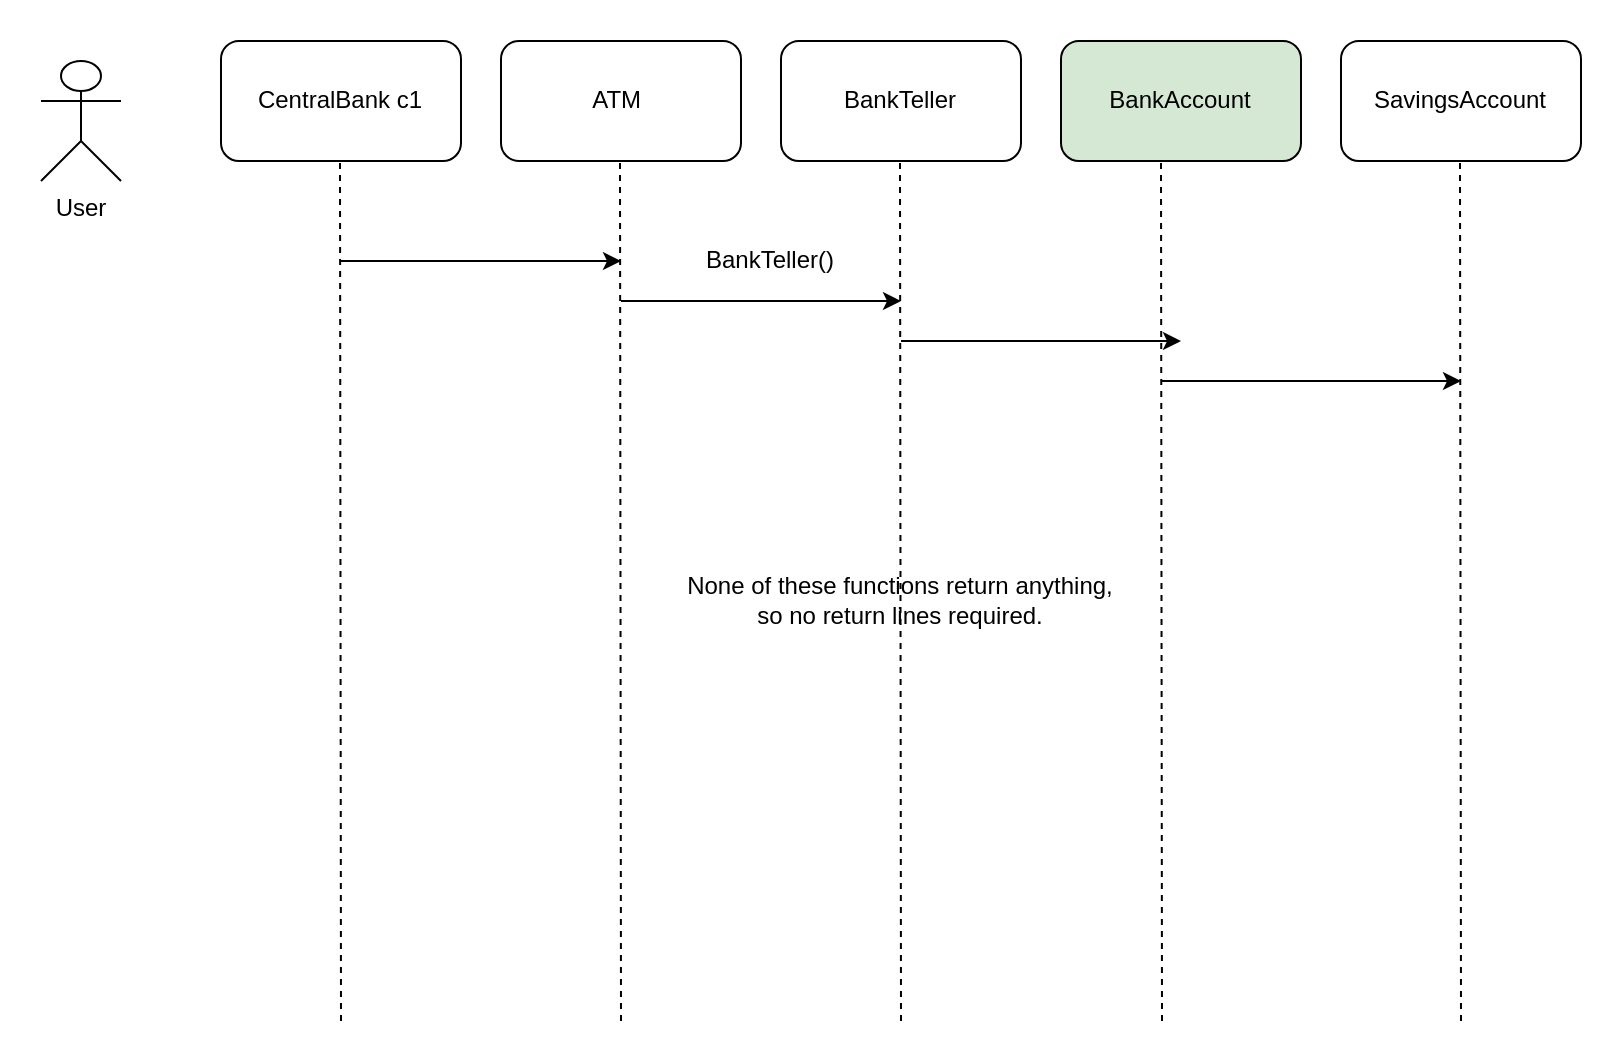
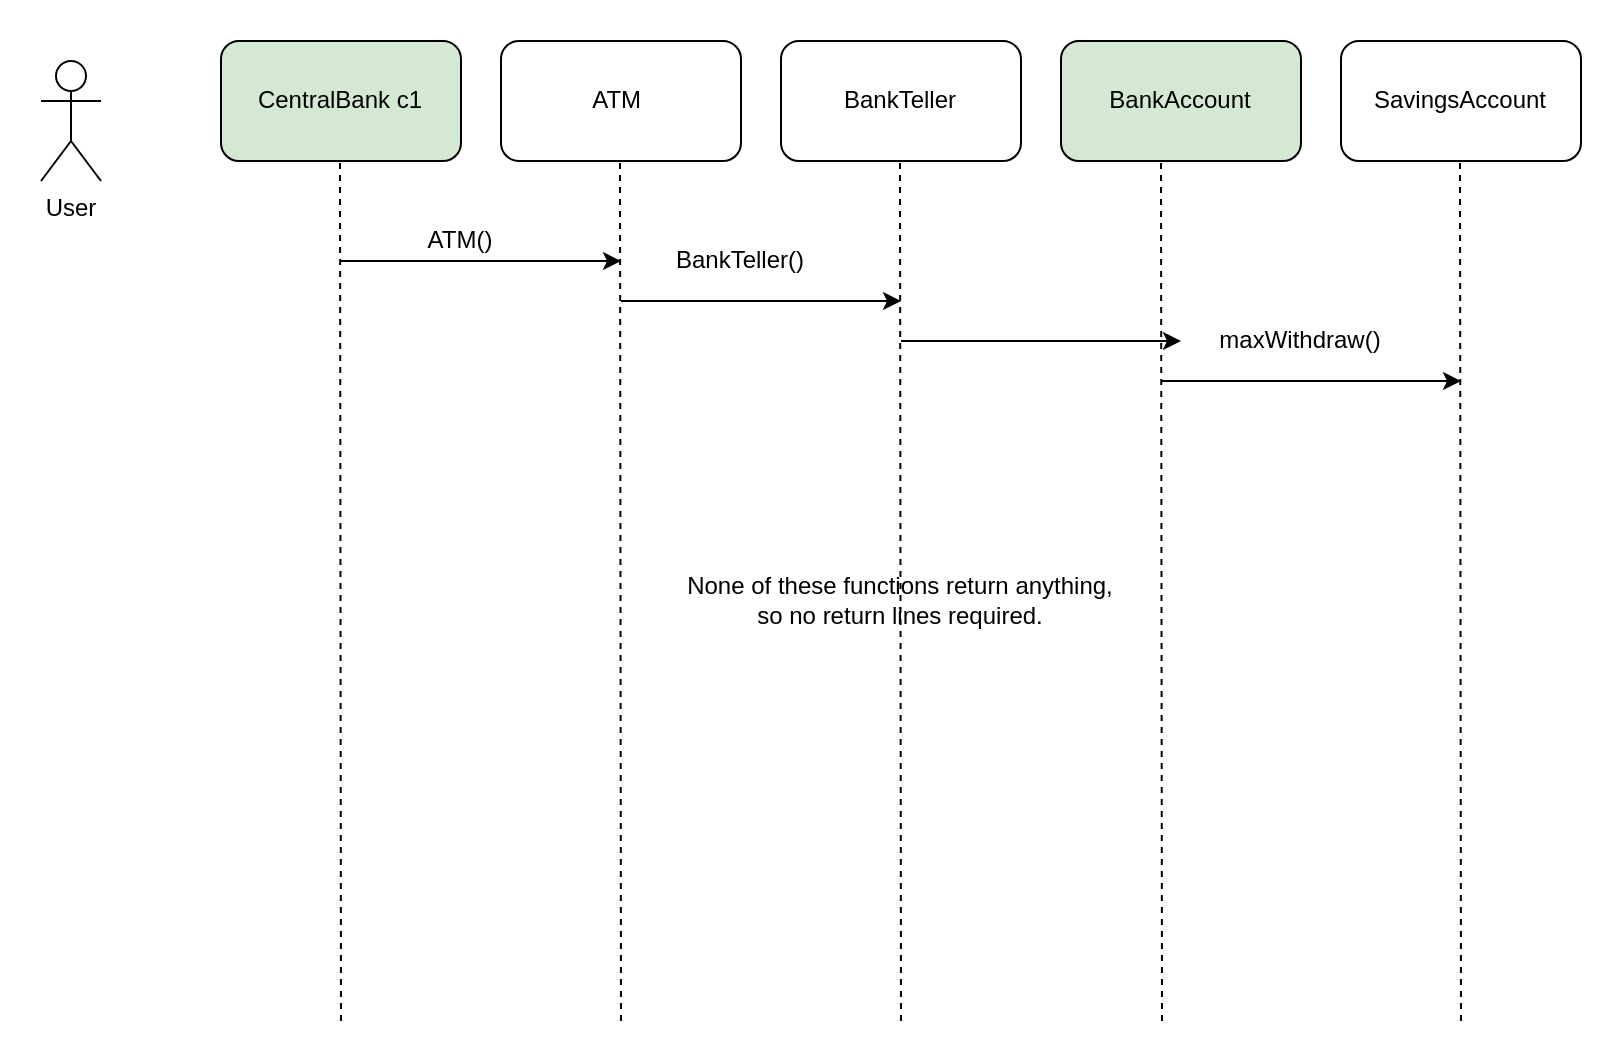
node "CentralBank c1": fillcolor #ffffff -> #d5e8d4
node "User": size 80x120 -> 60x120
node "ATM()": added
node "BankTeller()": moved (771, 261) -> (741, 261)
node "maxWithdraw()": added
